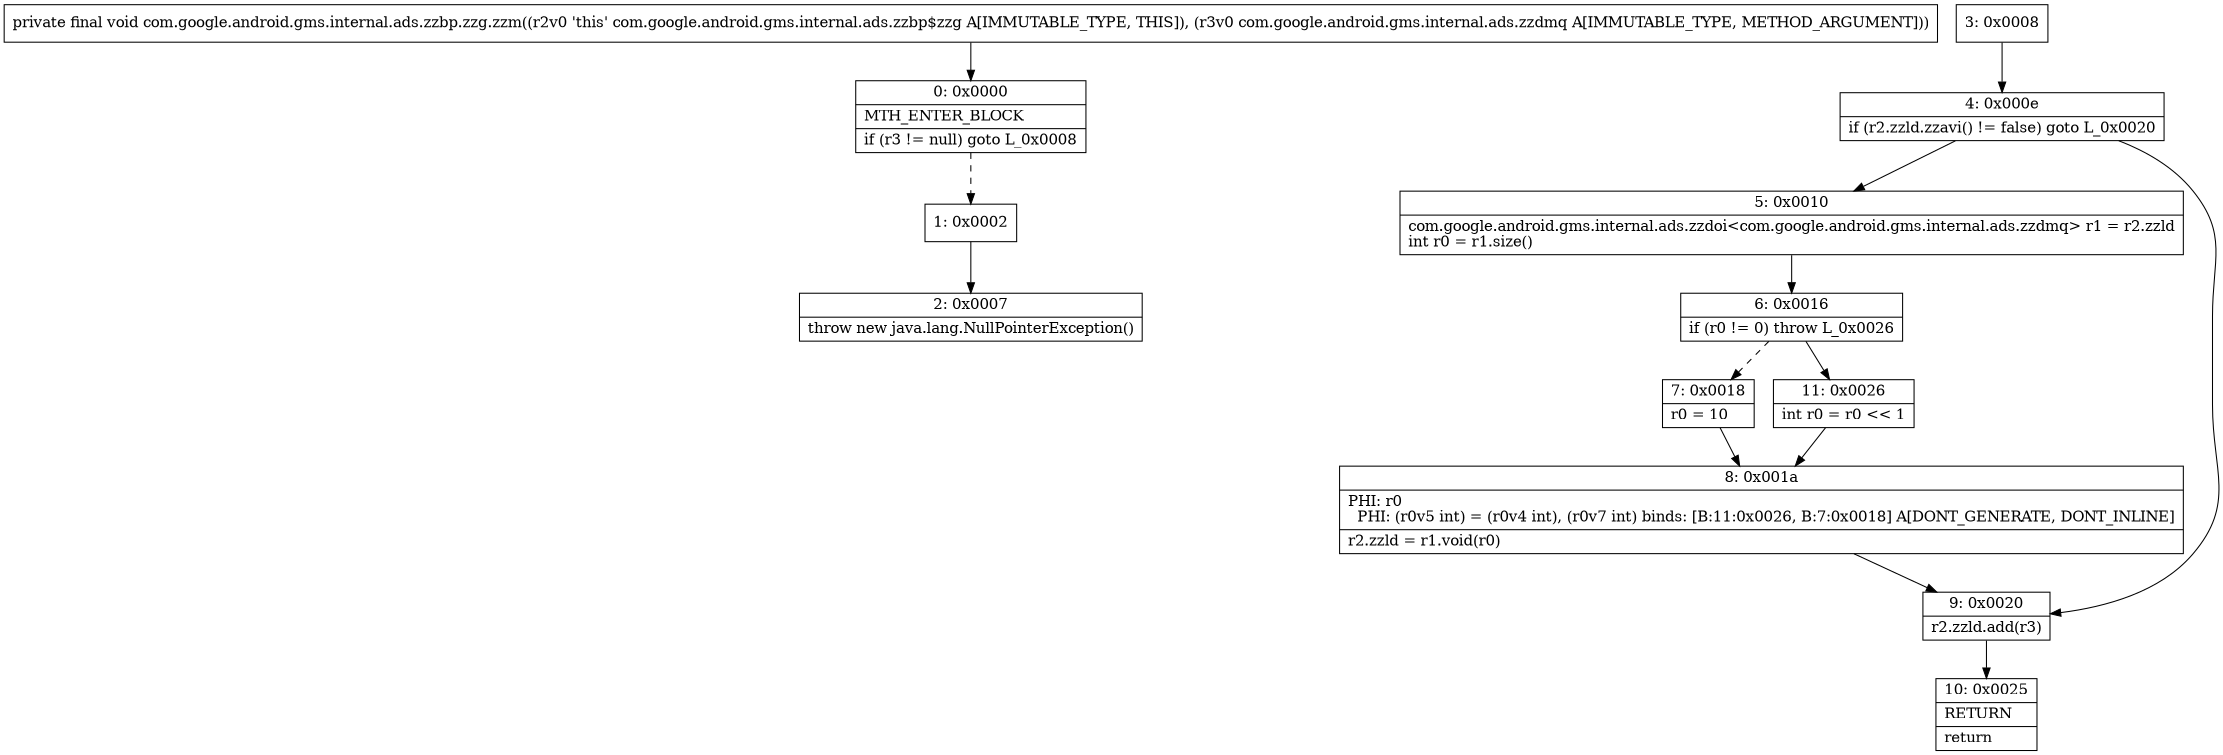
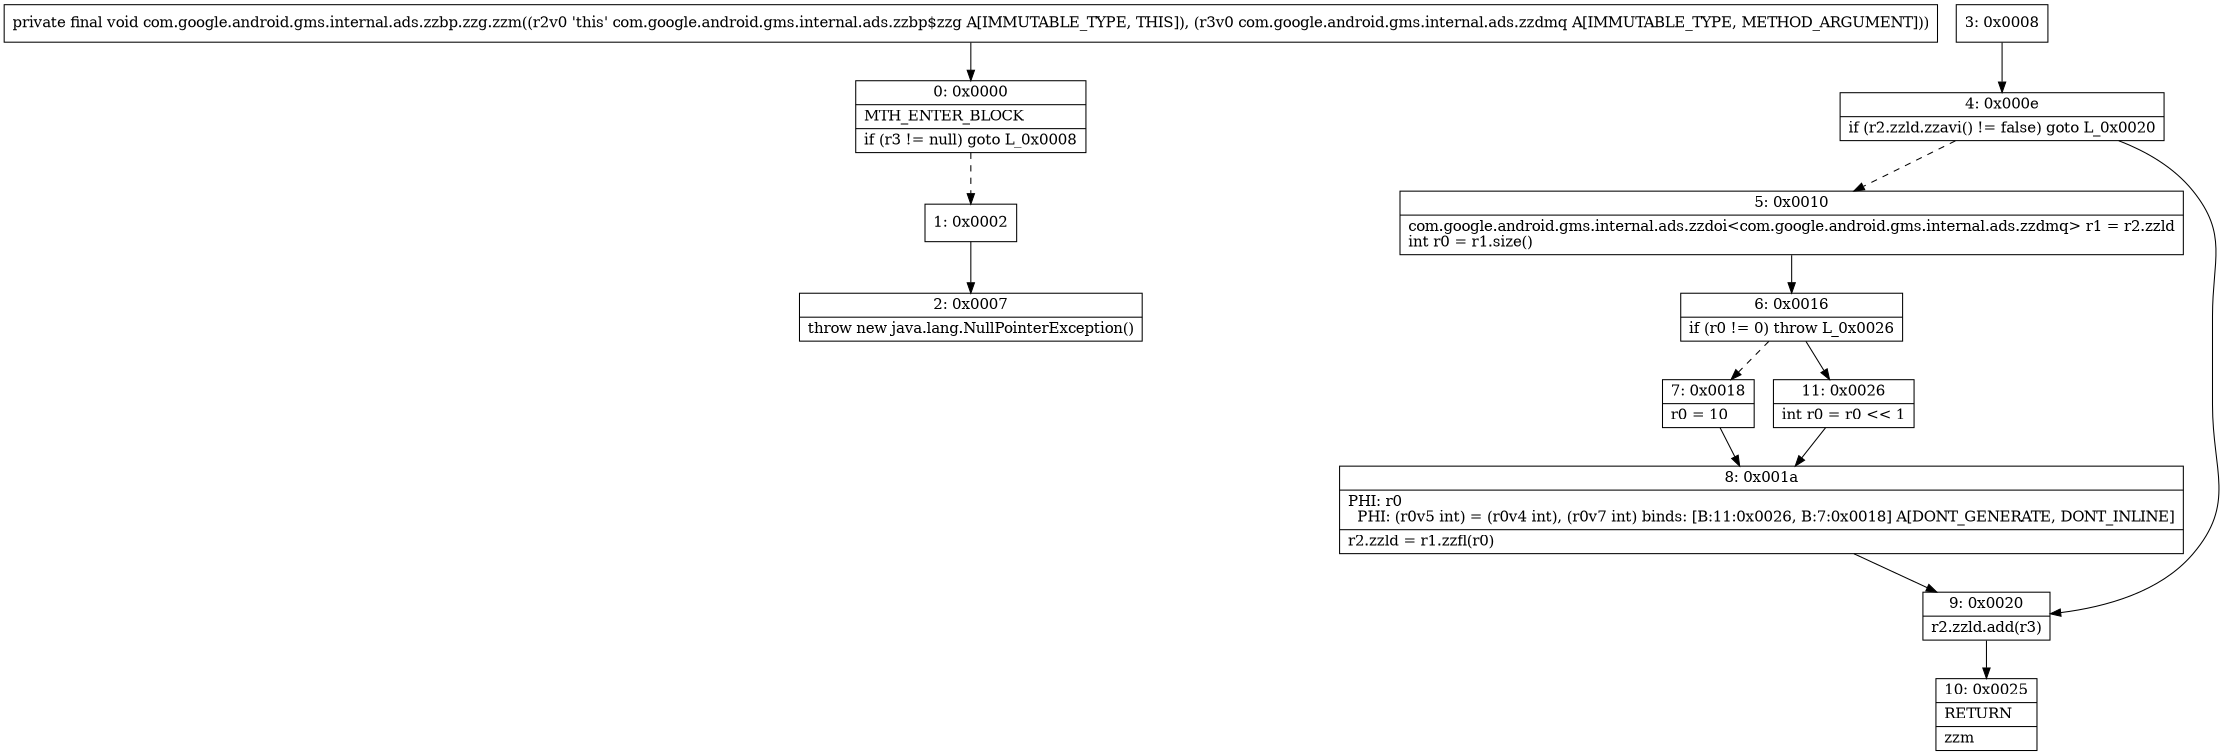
edge "4: 0x000e" -> "5: 0x0010": style solid -> dashed
node "8: 0x001a": text "r2.zzld = r1.void(r0)" -> "r2.zzld = r1.zzfl(r0)"
node "10: 0x0025": text "return" -> "zzm"
